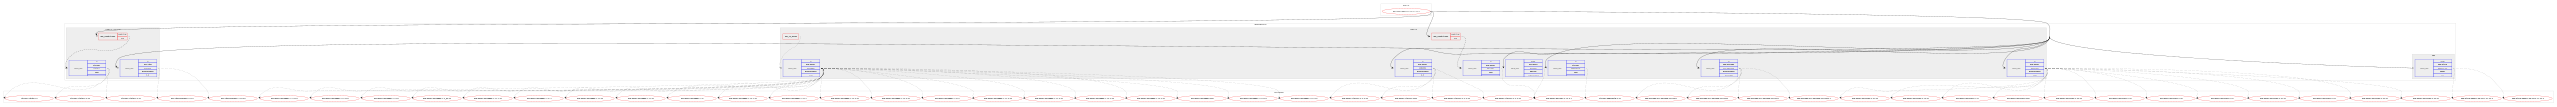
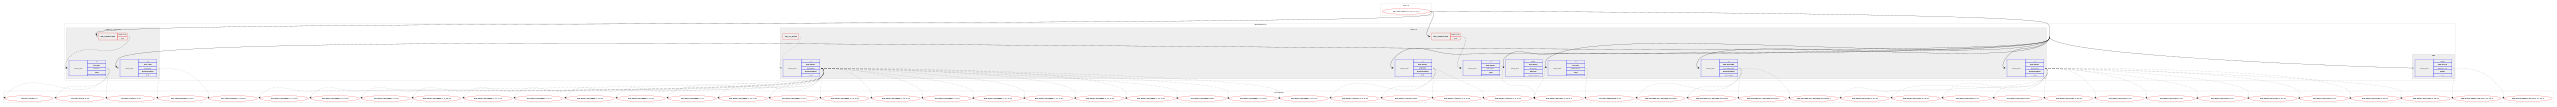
node "virtual/libintl-0-r2": label "virtual/libintl-0-r2" -> "virtual/dicts-0-r2"
